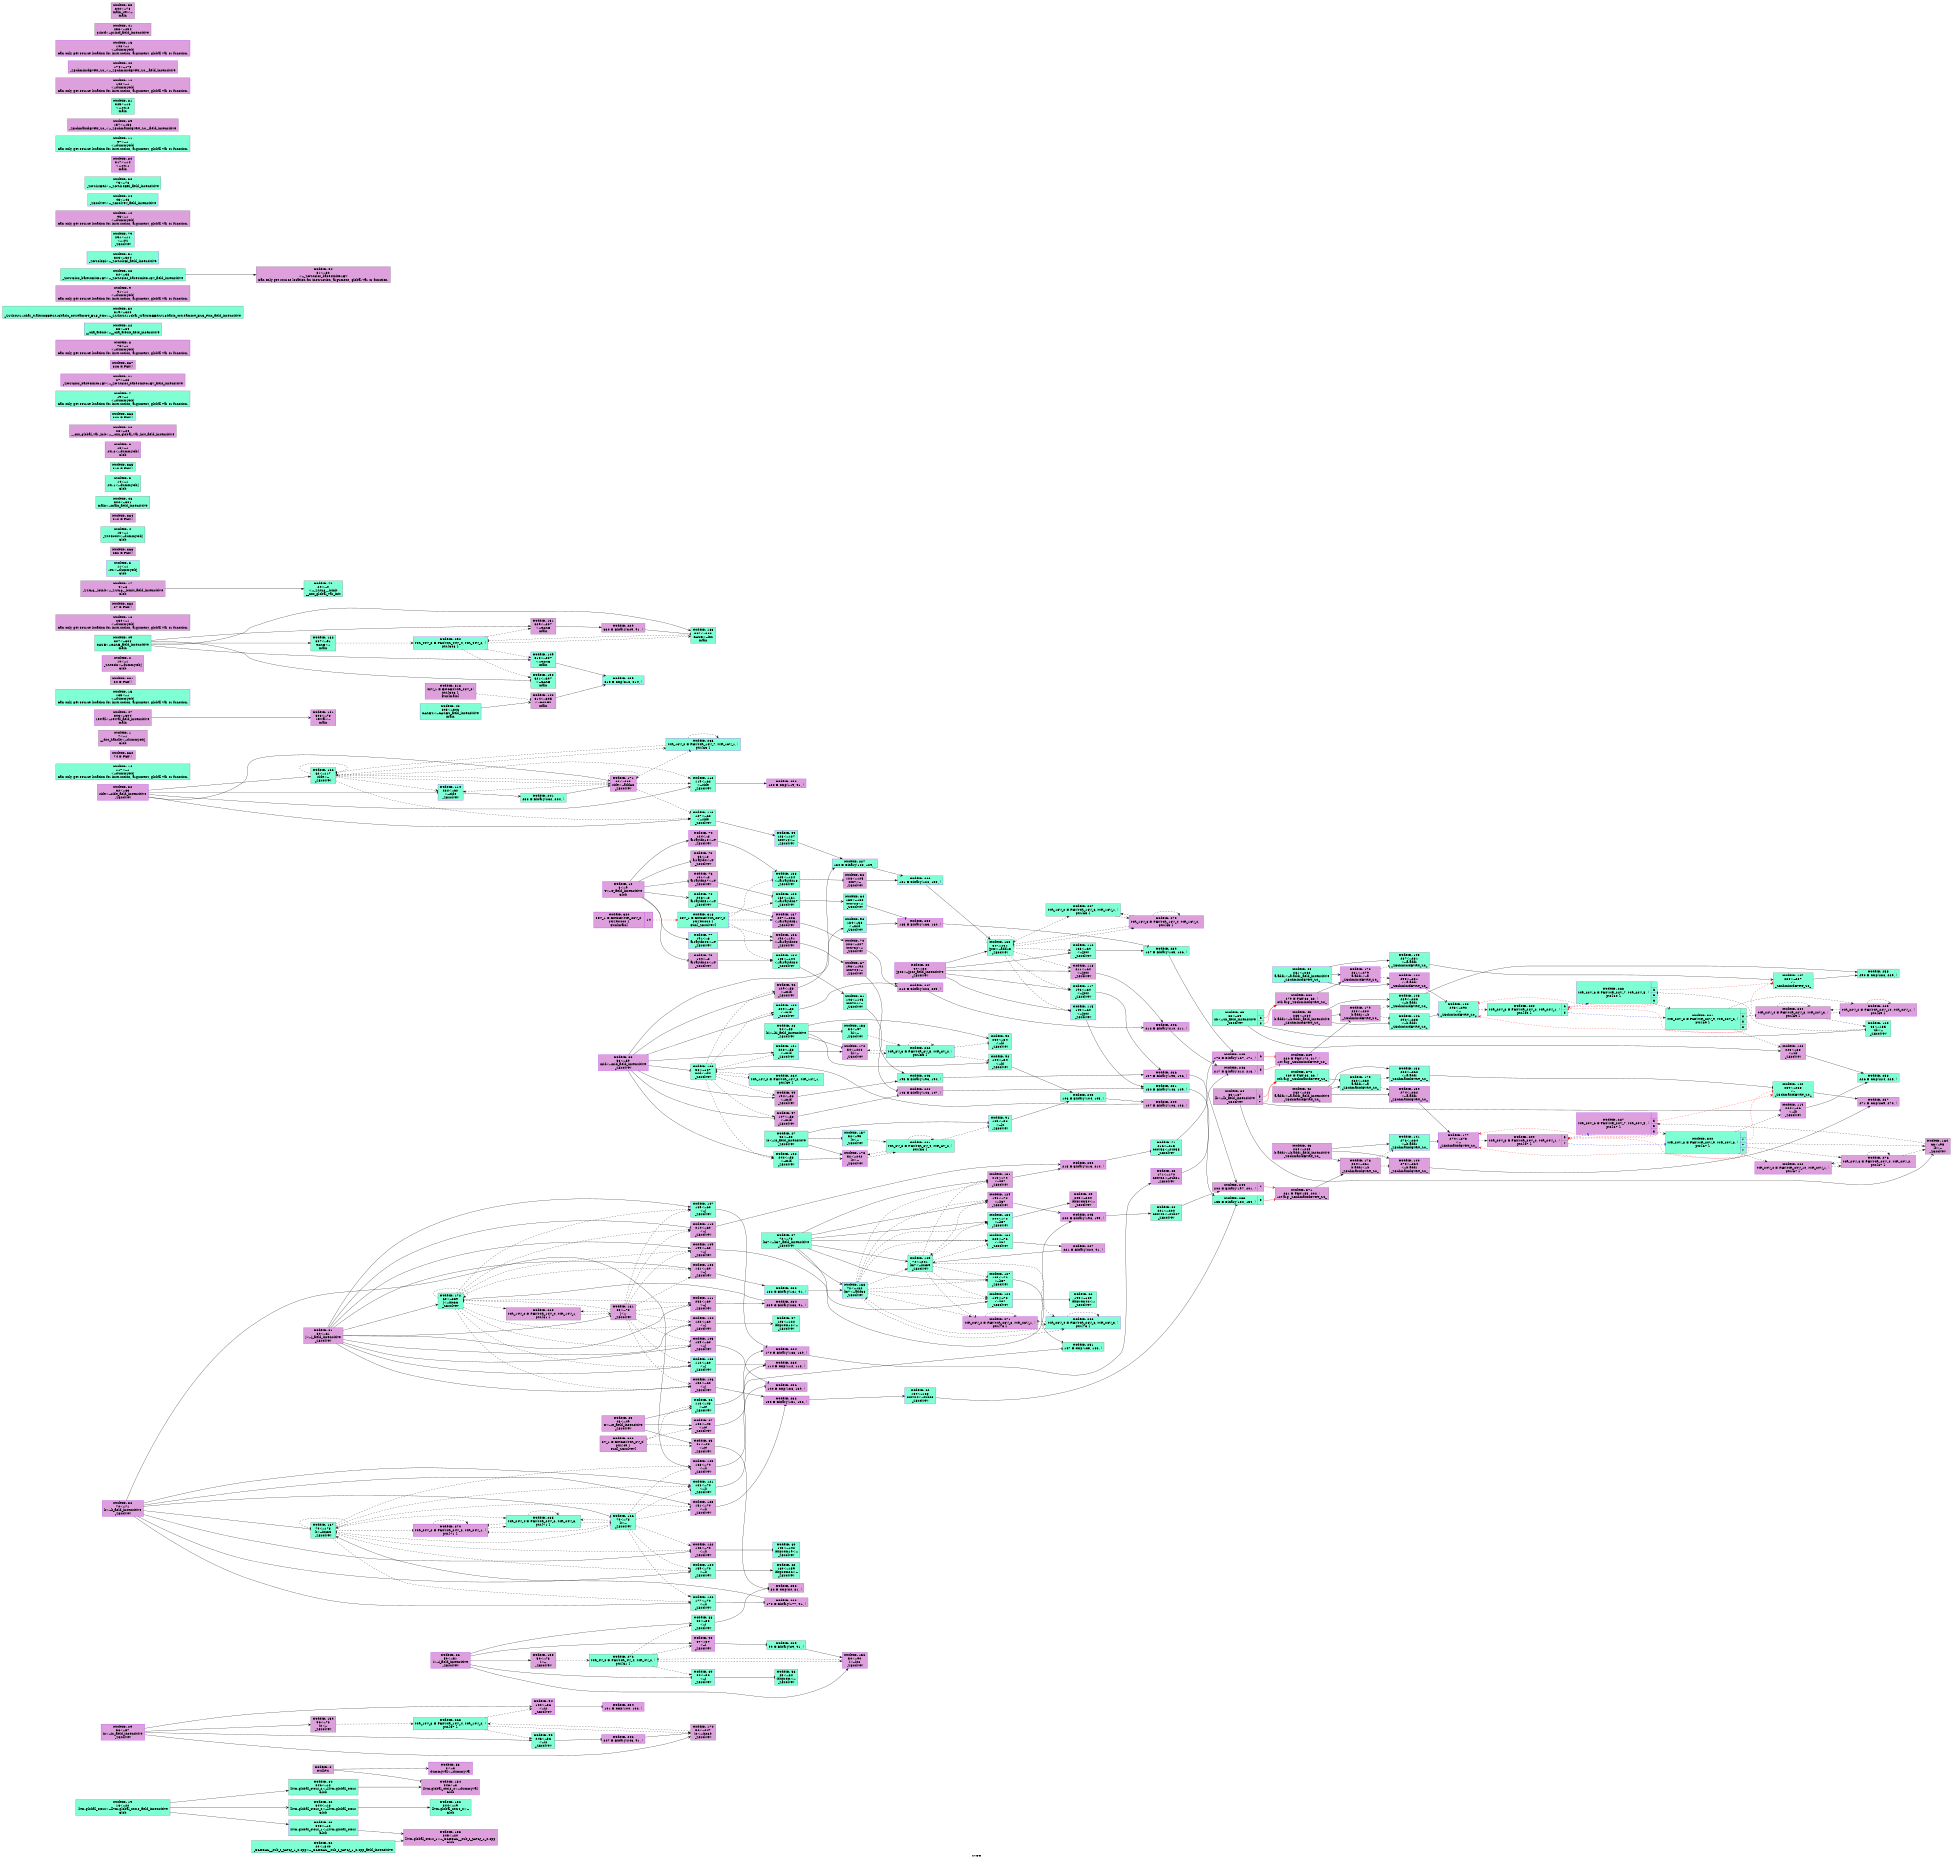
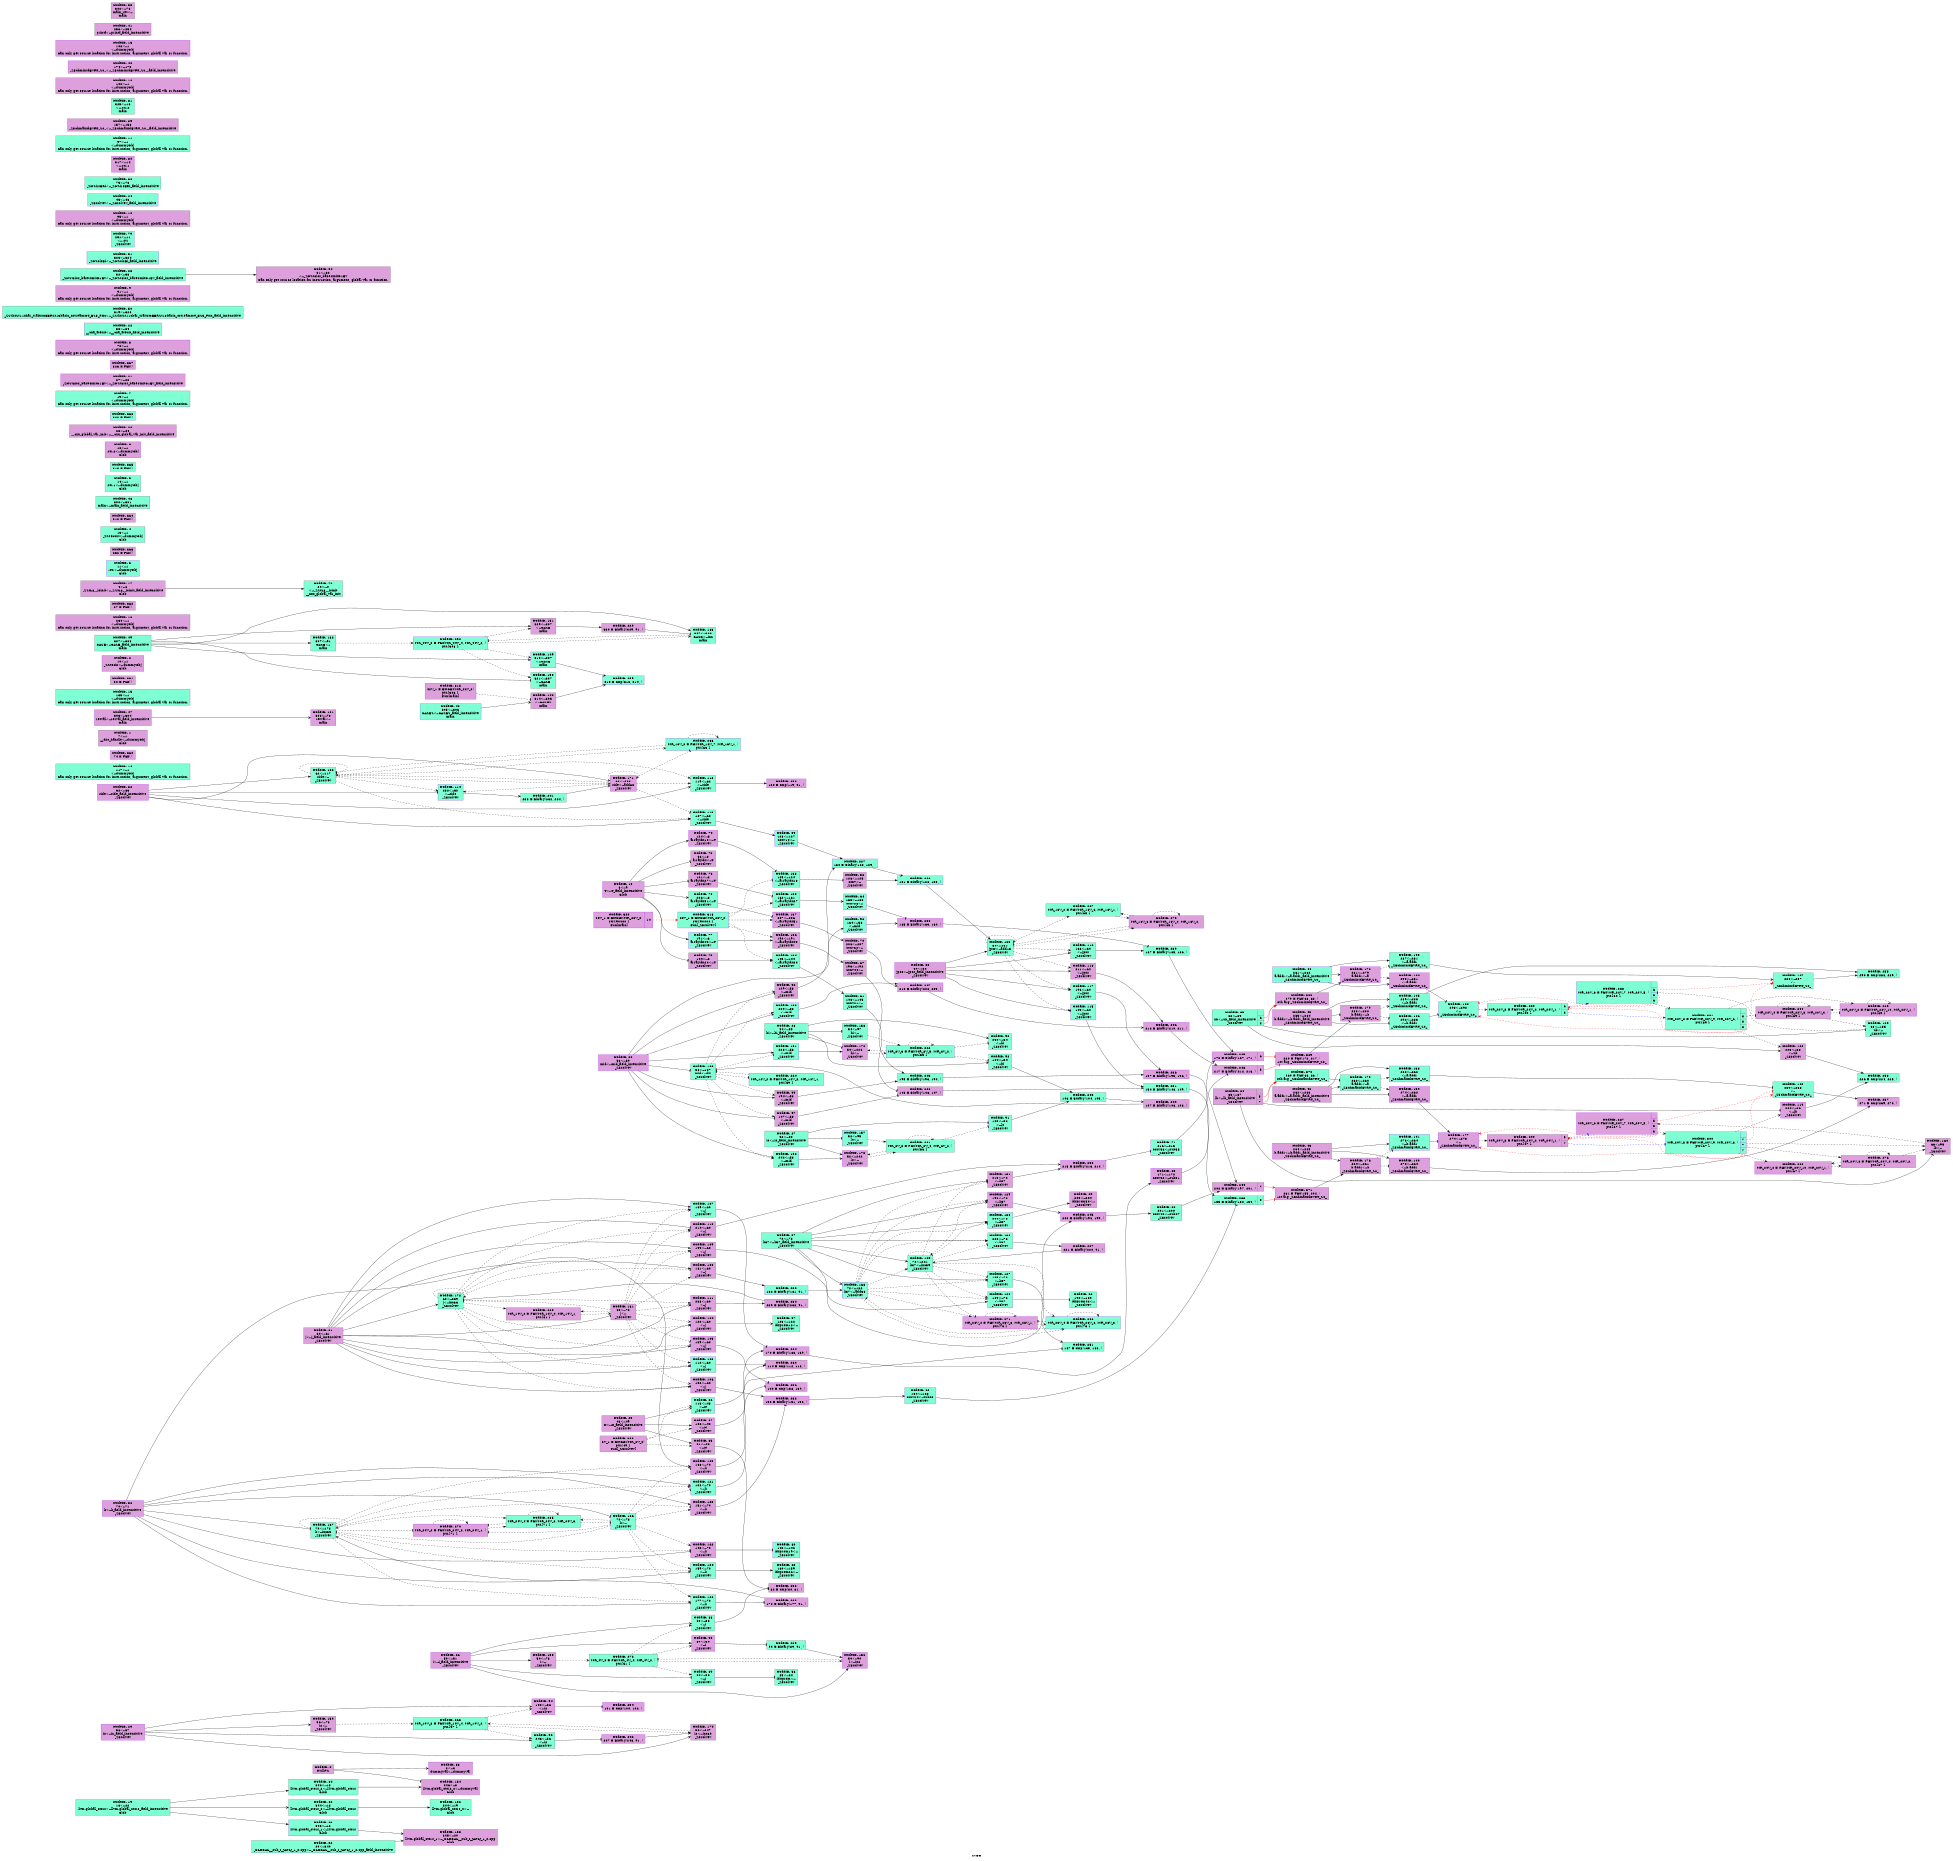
edge "NodeID: 127" -> "NodeID: 251": arrowhead tee -> vee
